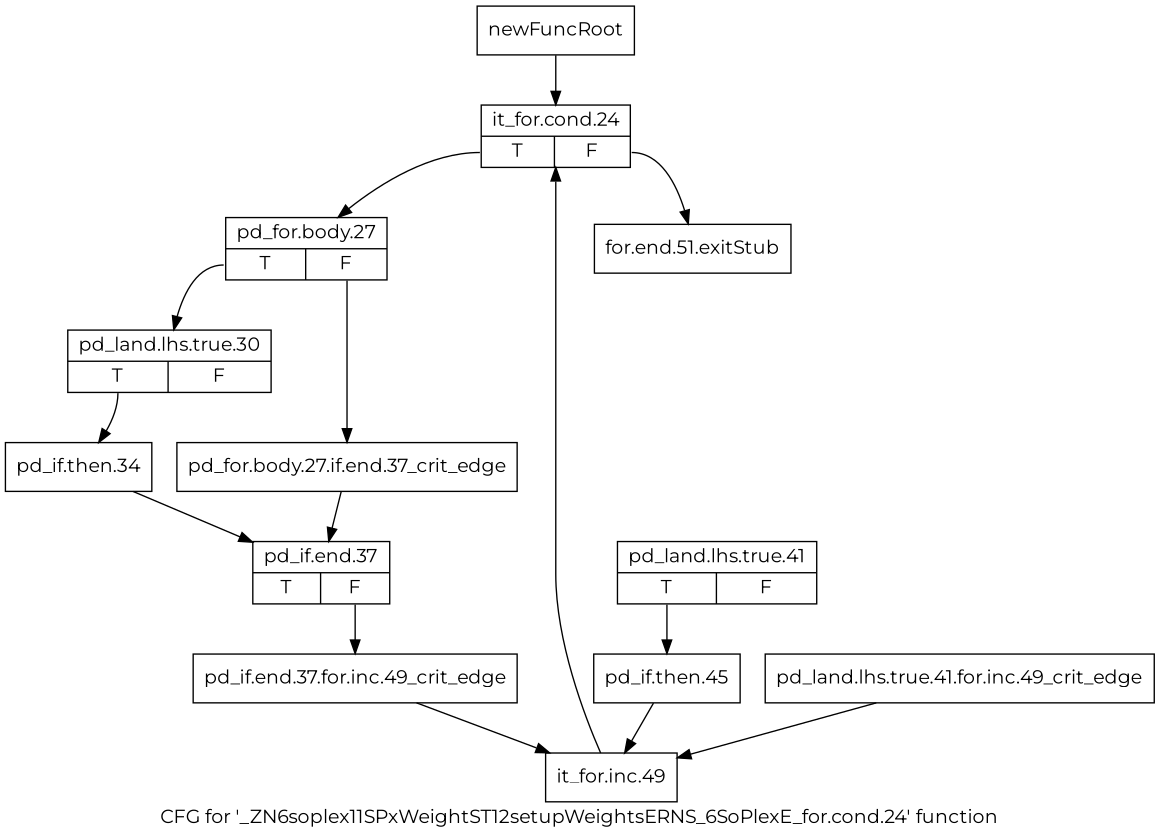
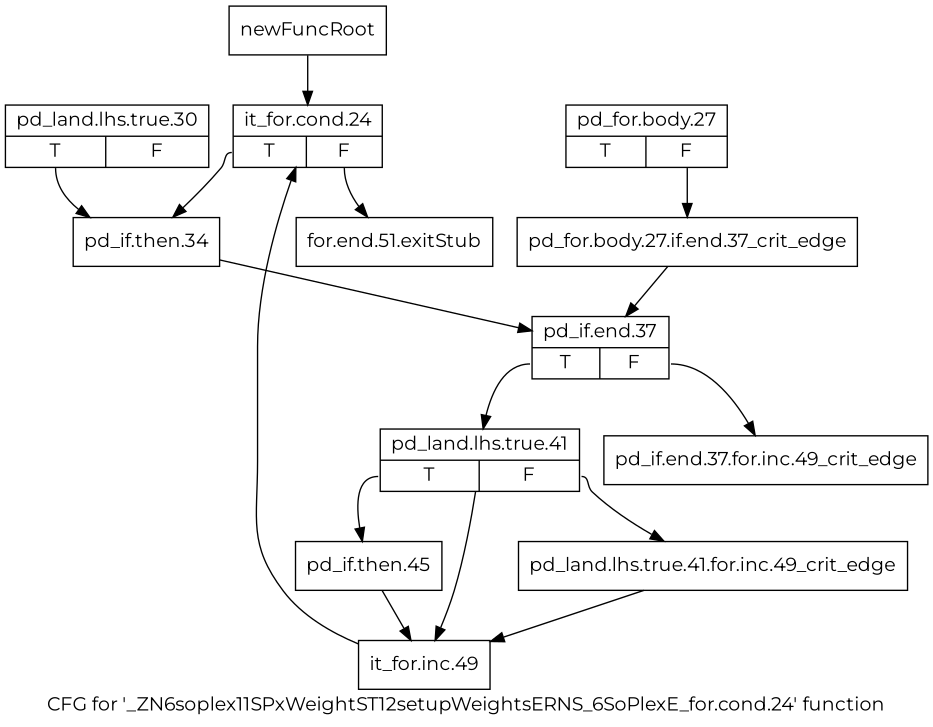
edge "it_for.cond.24" -> "pd_for.body.27": now "it_for.cond.24" -> "pd_if.then.34"
edge "pd_for.body.27" -> "pd_land.lhs.true.30": removed
edge "pd_if.end.37" -> "pd_land.lhs.true.41": added
edge "pd_land.lhs.true.41" -> "pd_land.lhs.true.41.for.inc.49_crit_edge": added
edge "pd_if.end.37.for.inc.49_crit_edge" -> "it_for.inc.49": now "pd_land.lhs.true.41" -> "it_for.inc.49"
